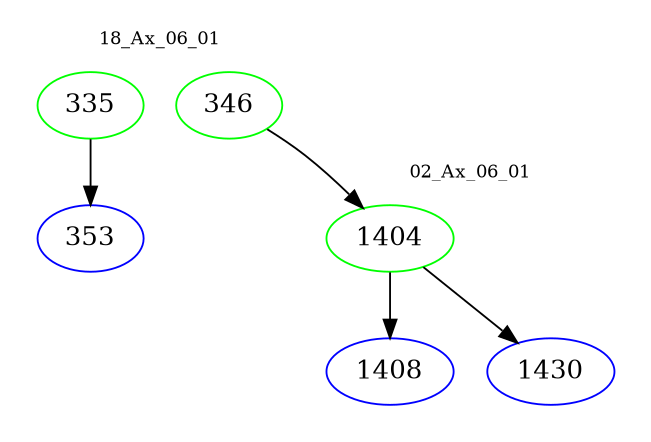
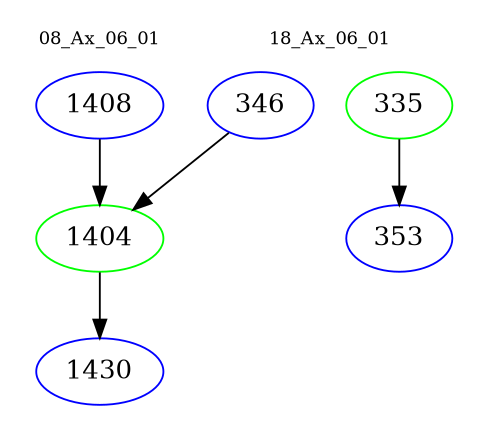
node "346": color green -> blue
cluster "02_Ax_06_01": label "02_Ax_06_01" -> "08_Ax_06_01"
edge "1404" -> "1408": reversed
